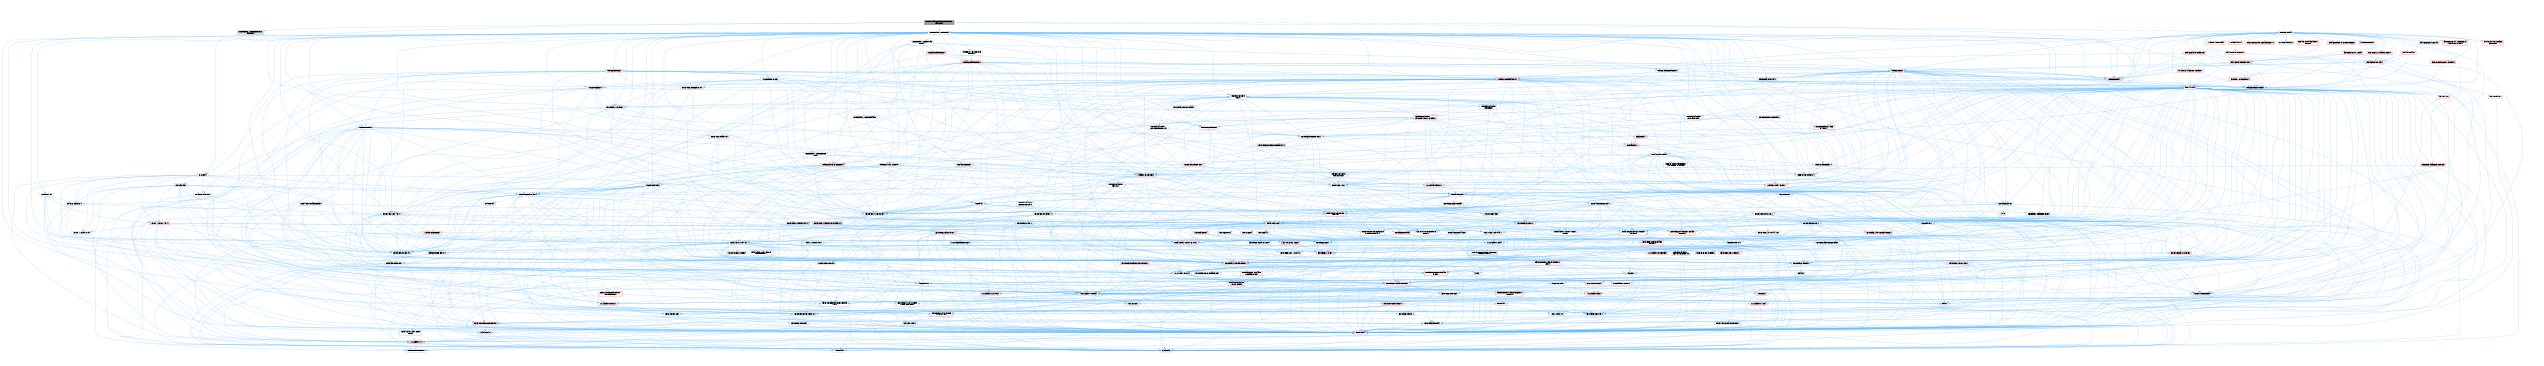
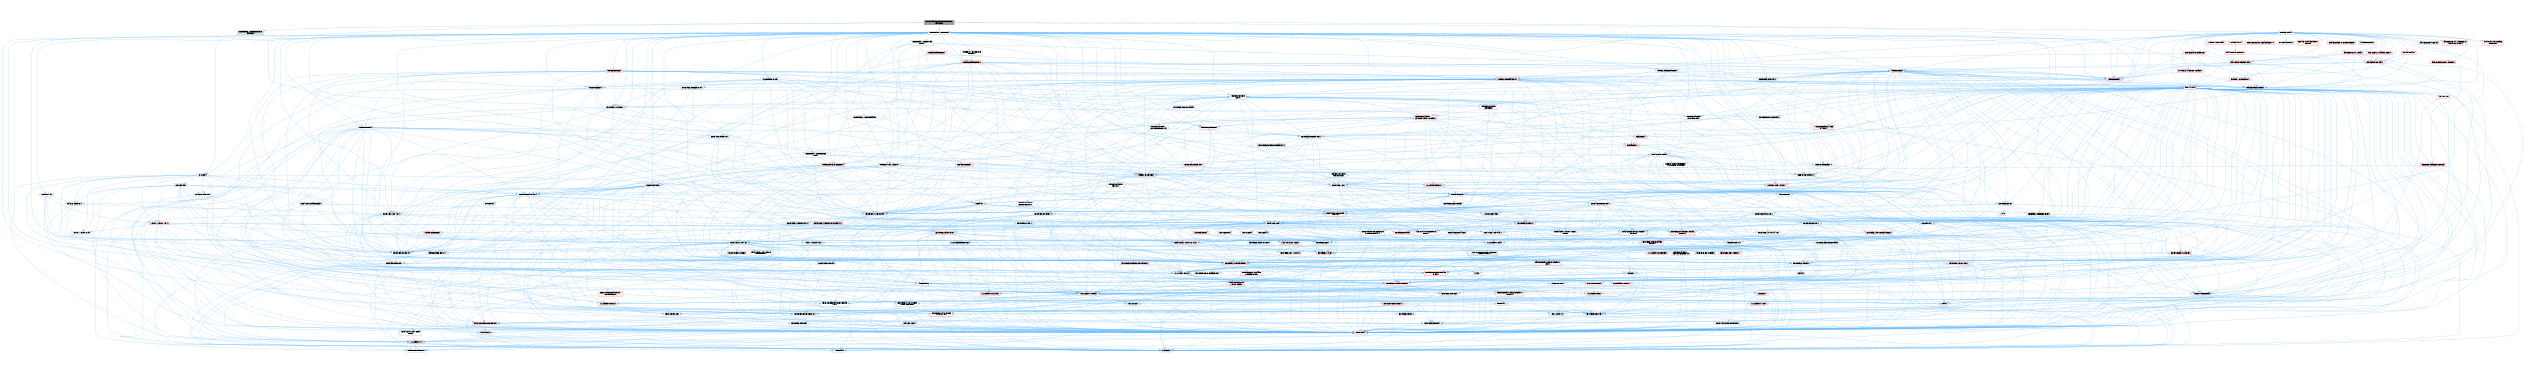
node "EngineDefines.h": removed
